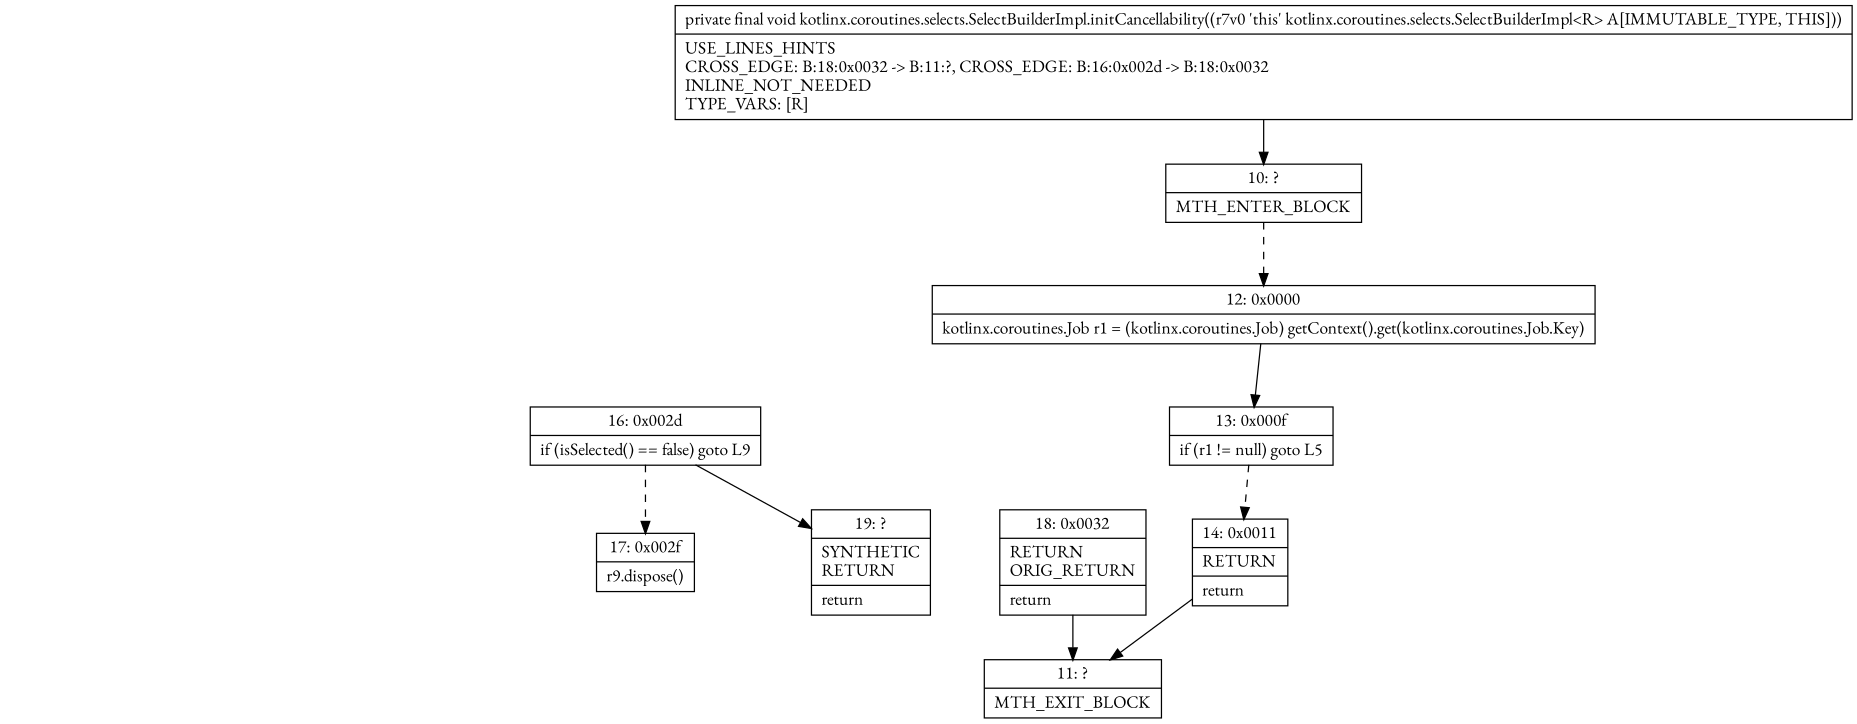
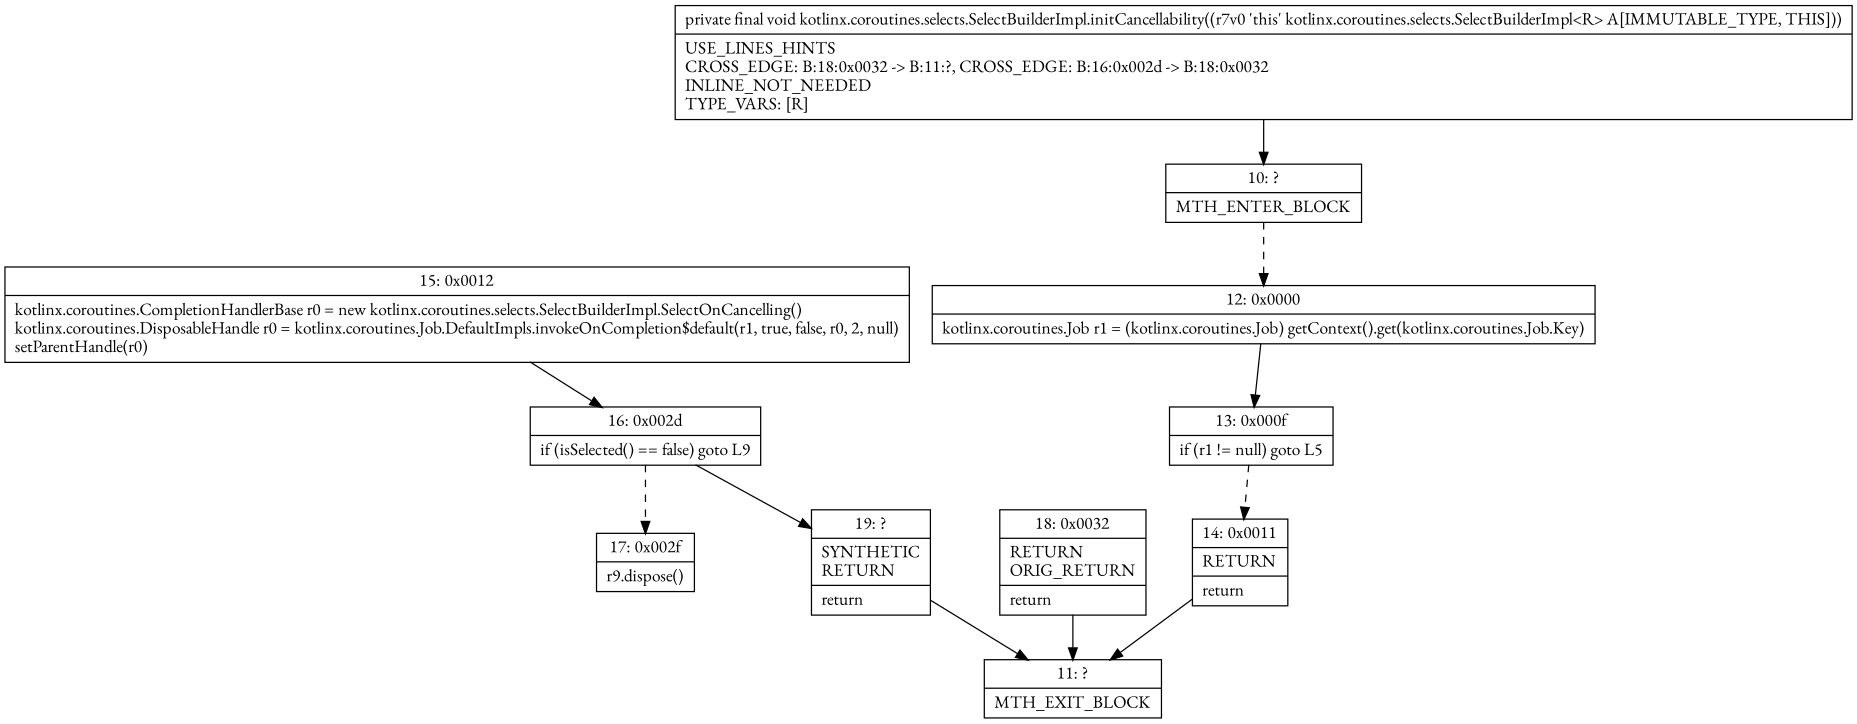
node "15: 0x0012": added
edge "19: ?" -> "11: ?": added
